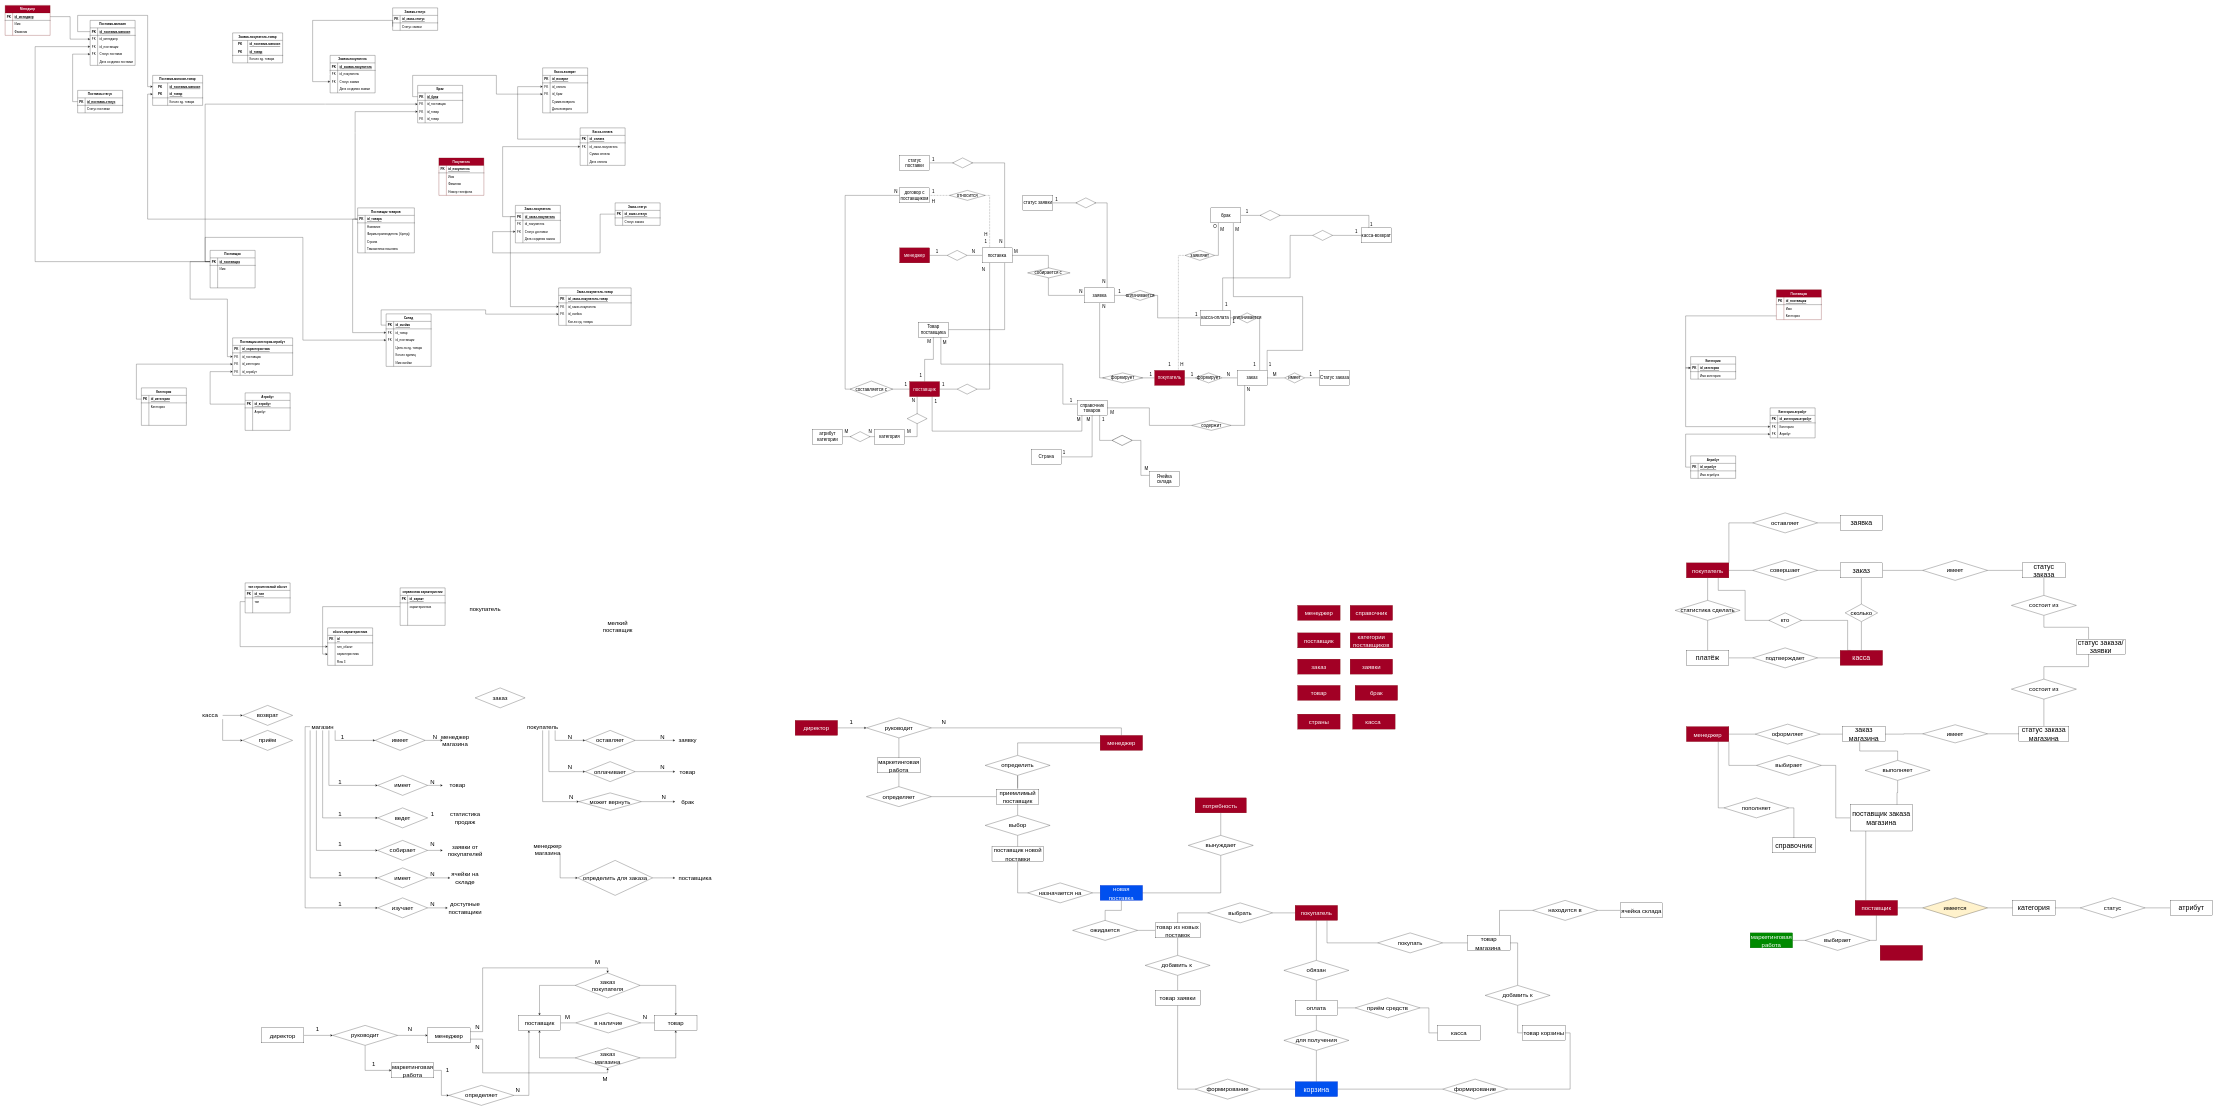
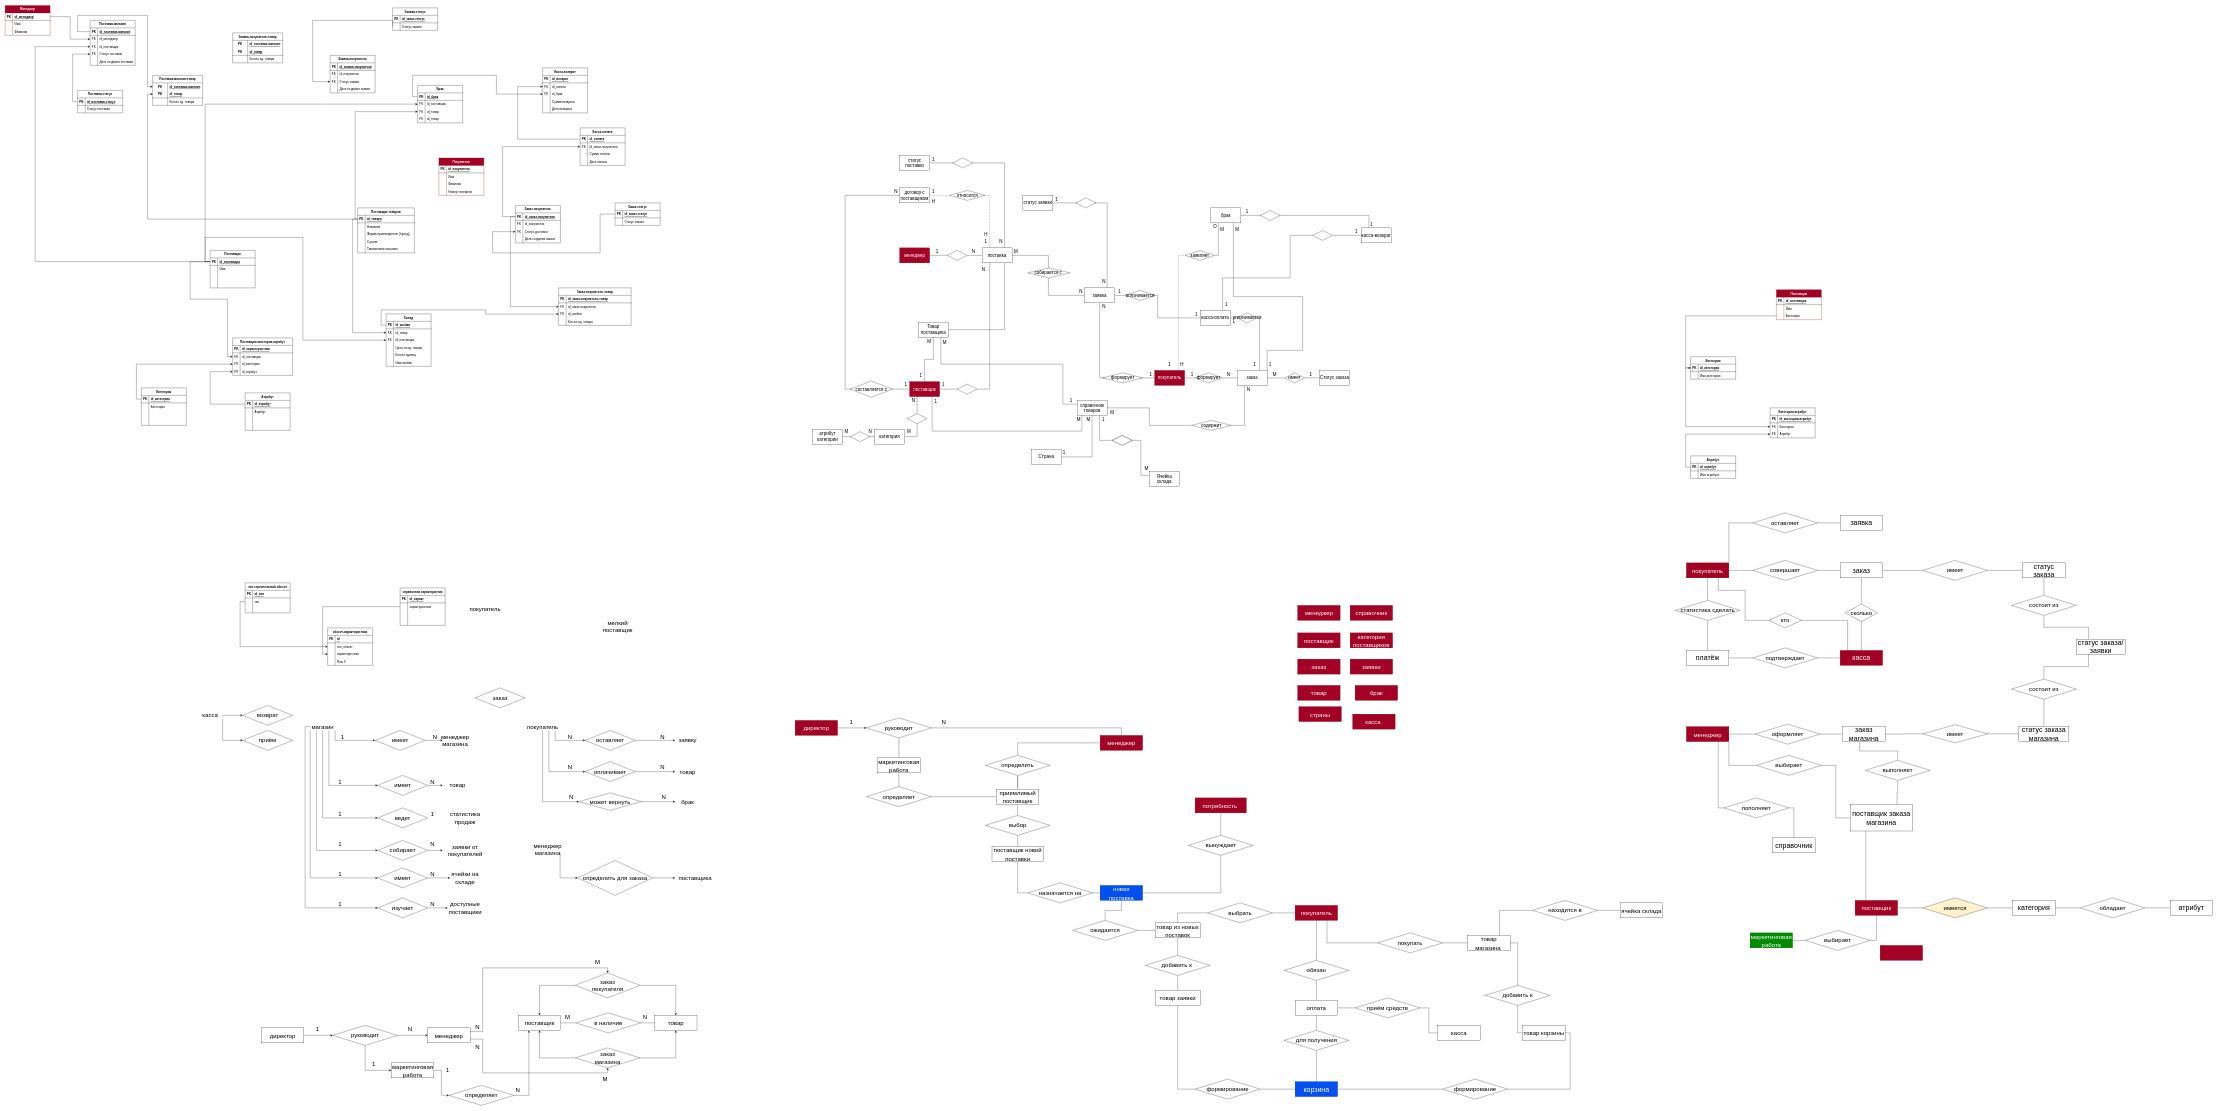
node "страны": moved (1319, 721) -> (1320, 714)
node "статус": label "статус" -> "обладает"
